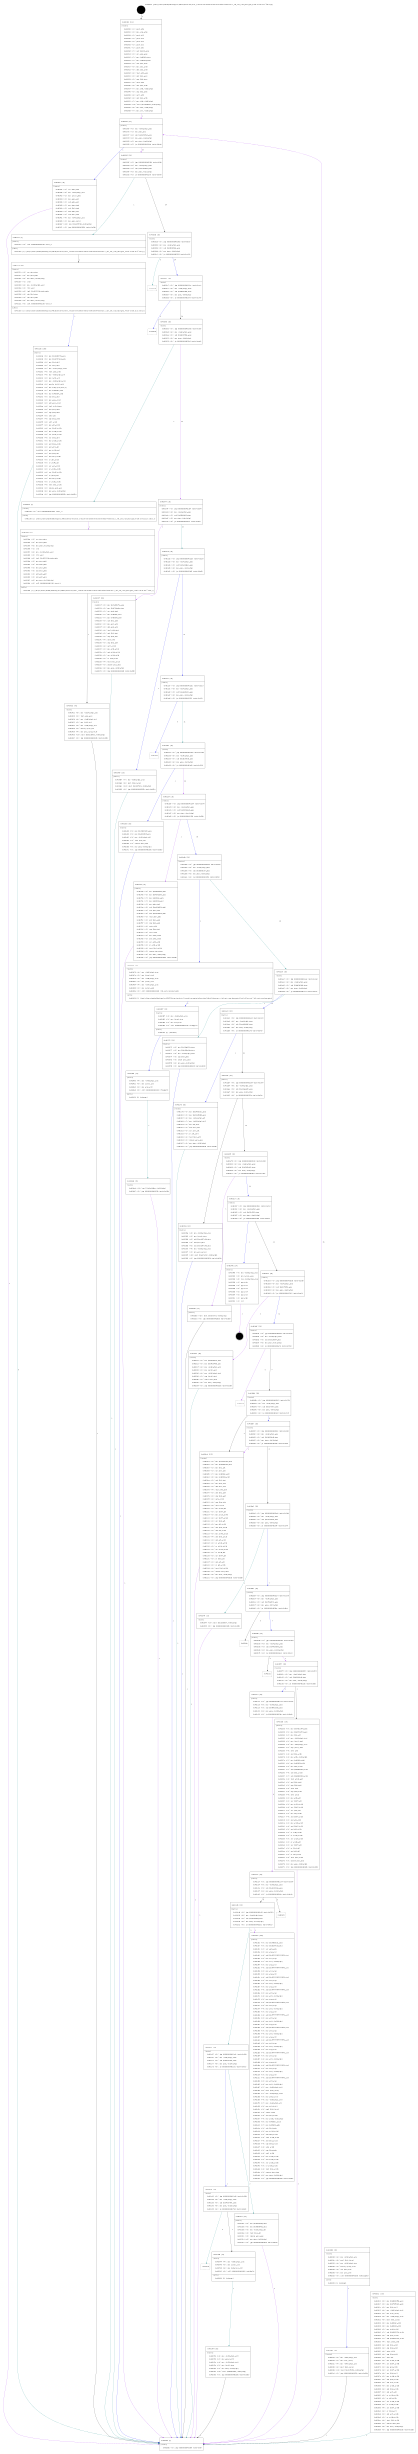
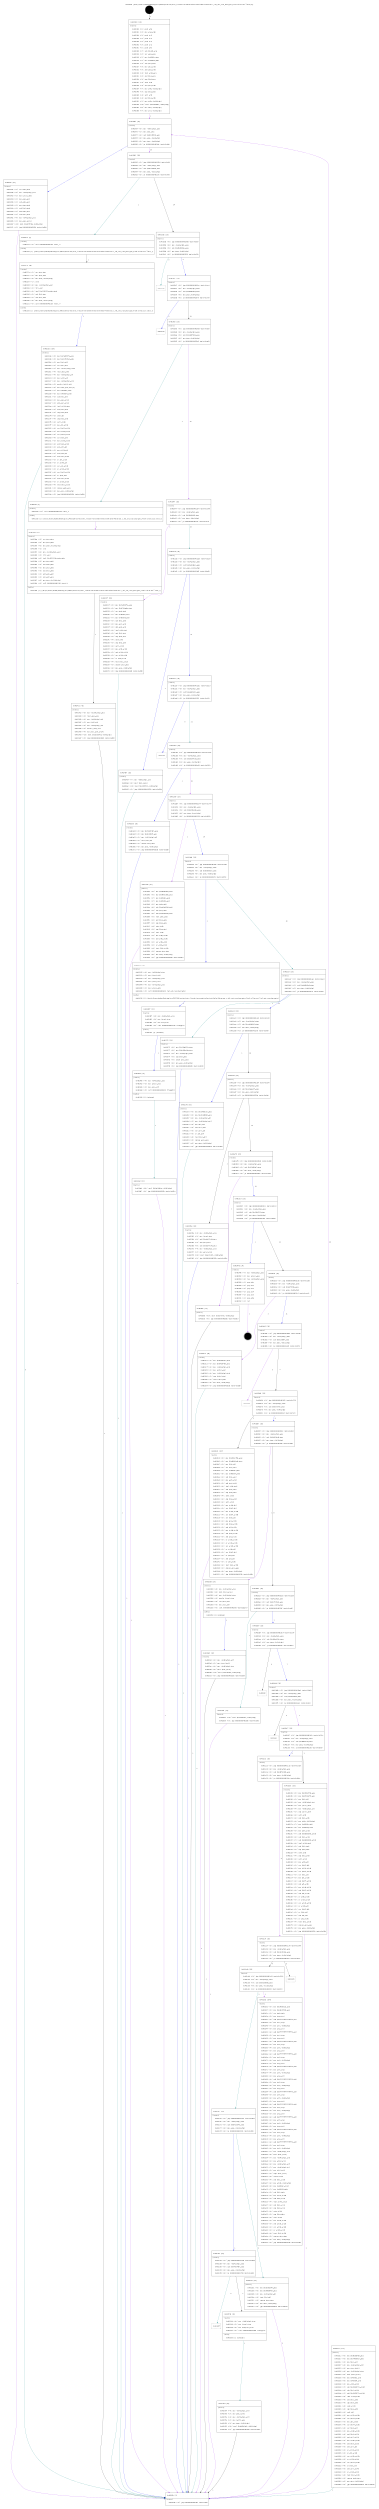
edge "0x401b87 [28]" -> "0x4020cd [137]": now "0x401b87 [28]" -> "0x402388 [29]"
